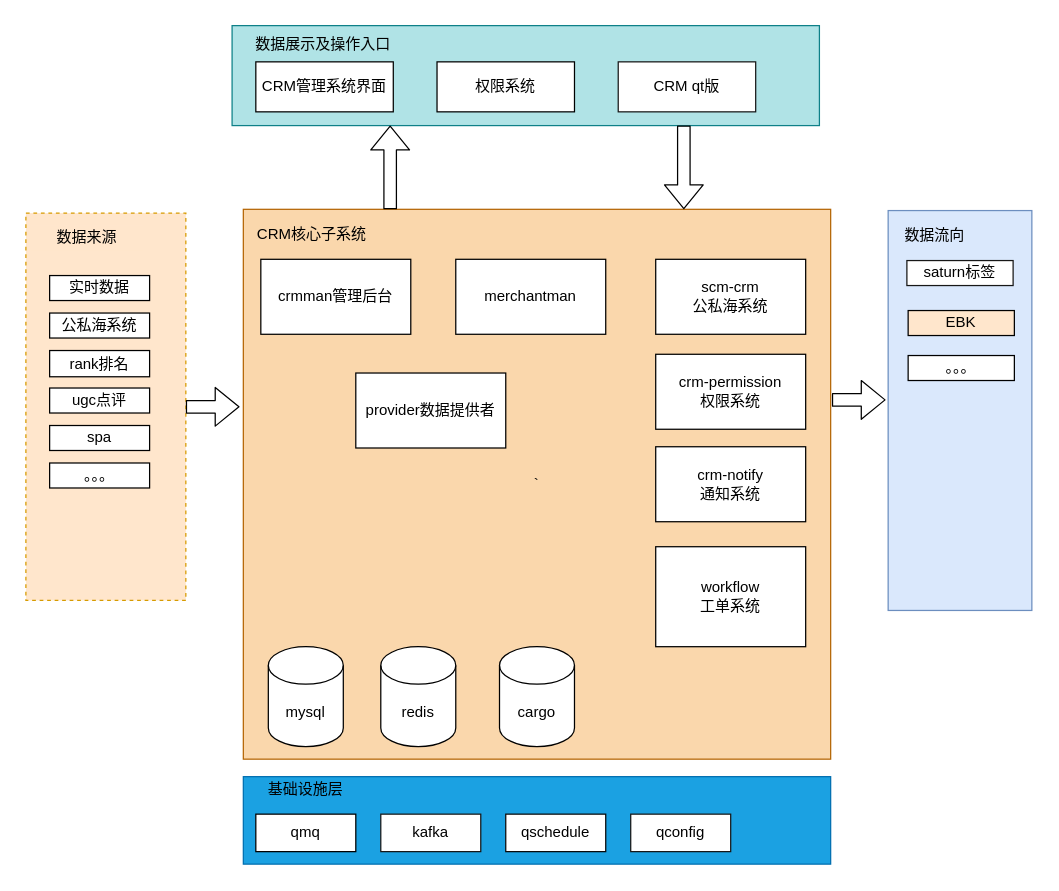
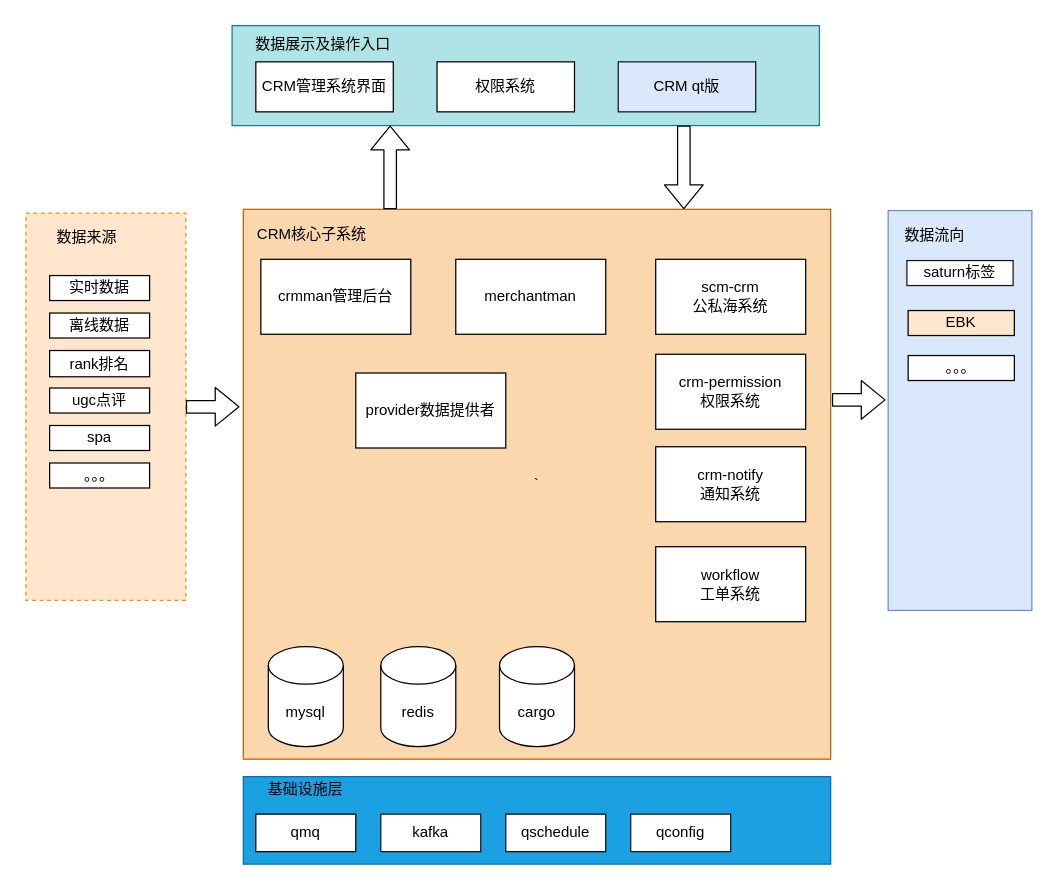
node "CRM qt版": fillcolor #ffffff -> #dae8fc
node "公私海系统": label "公私海系统" -> "离线数据"
node "workflow 工单系统": size 150x100 -> 150x75
